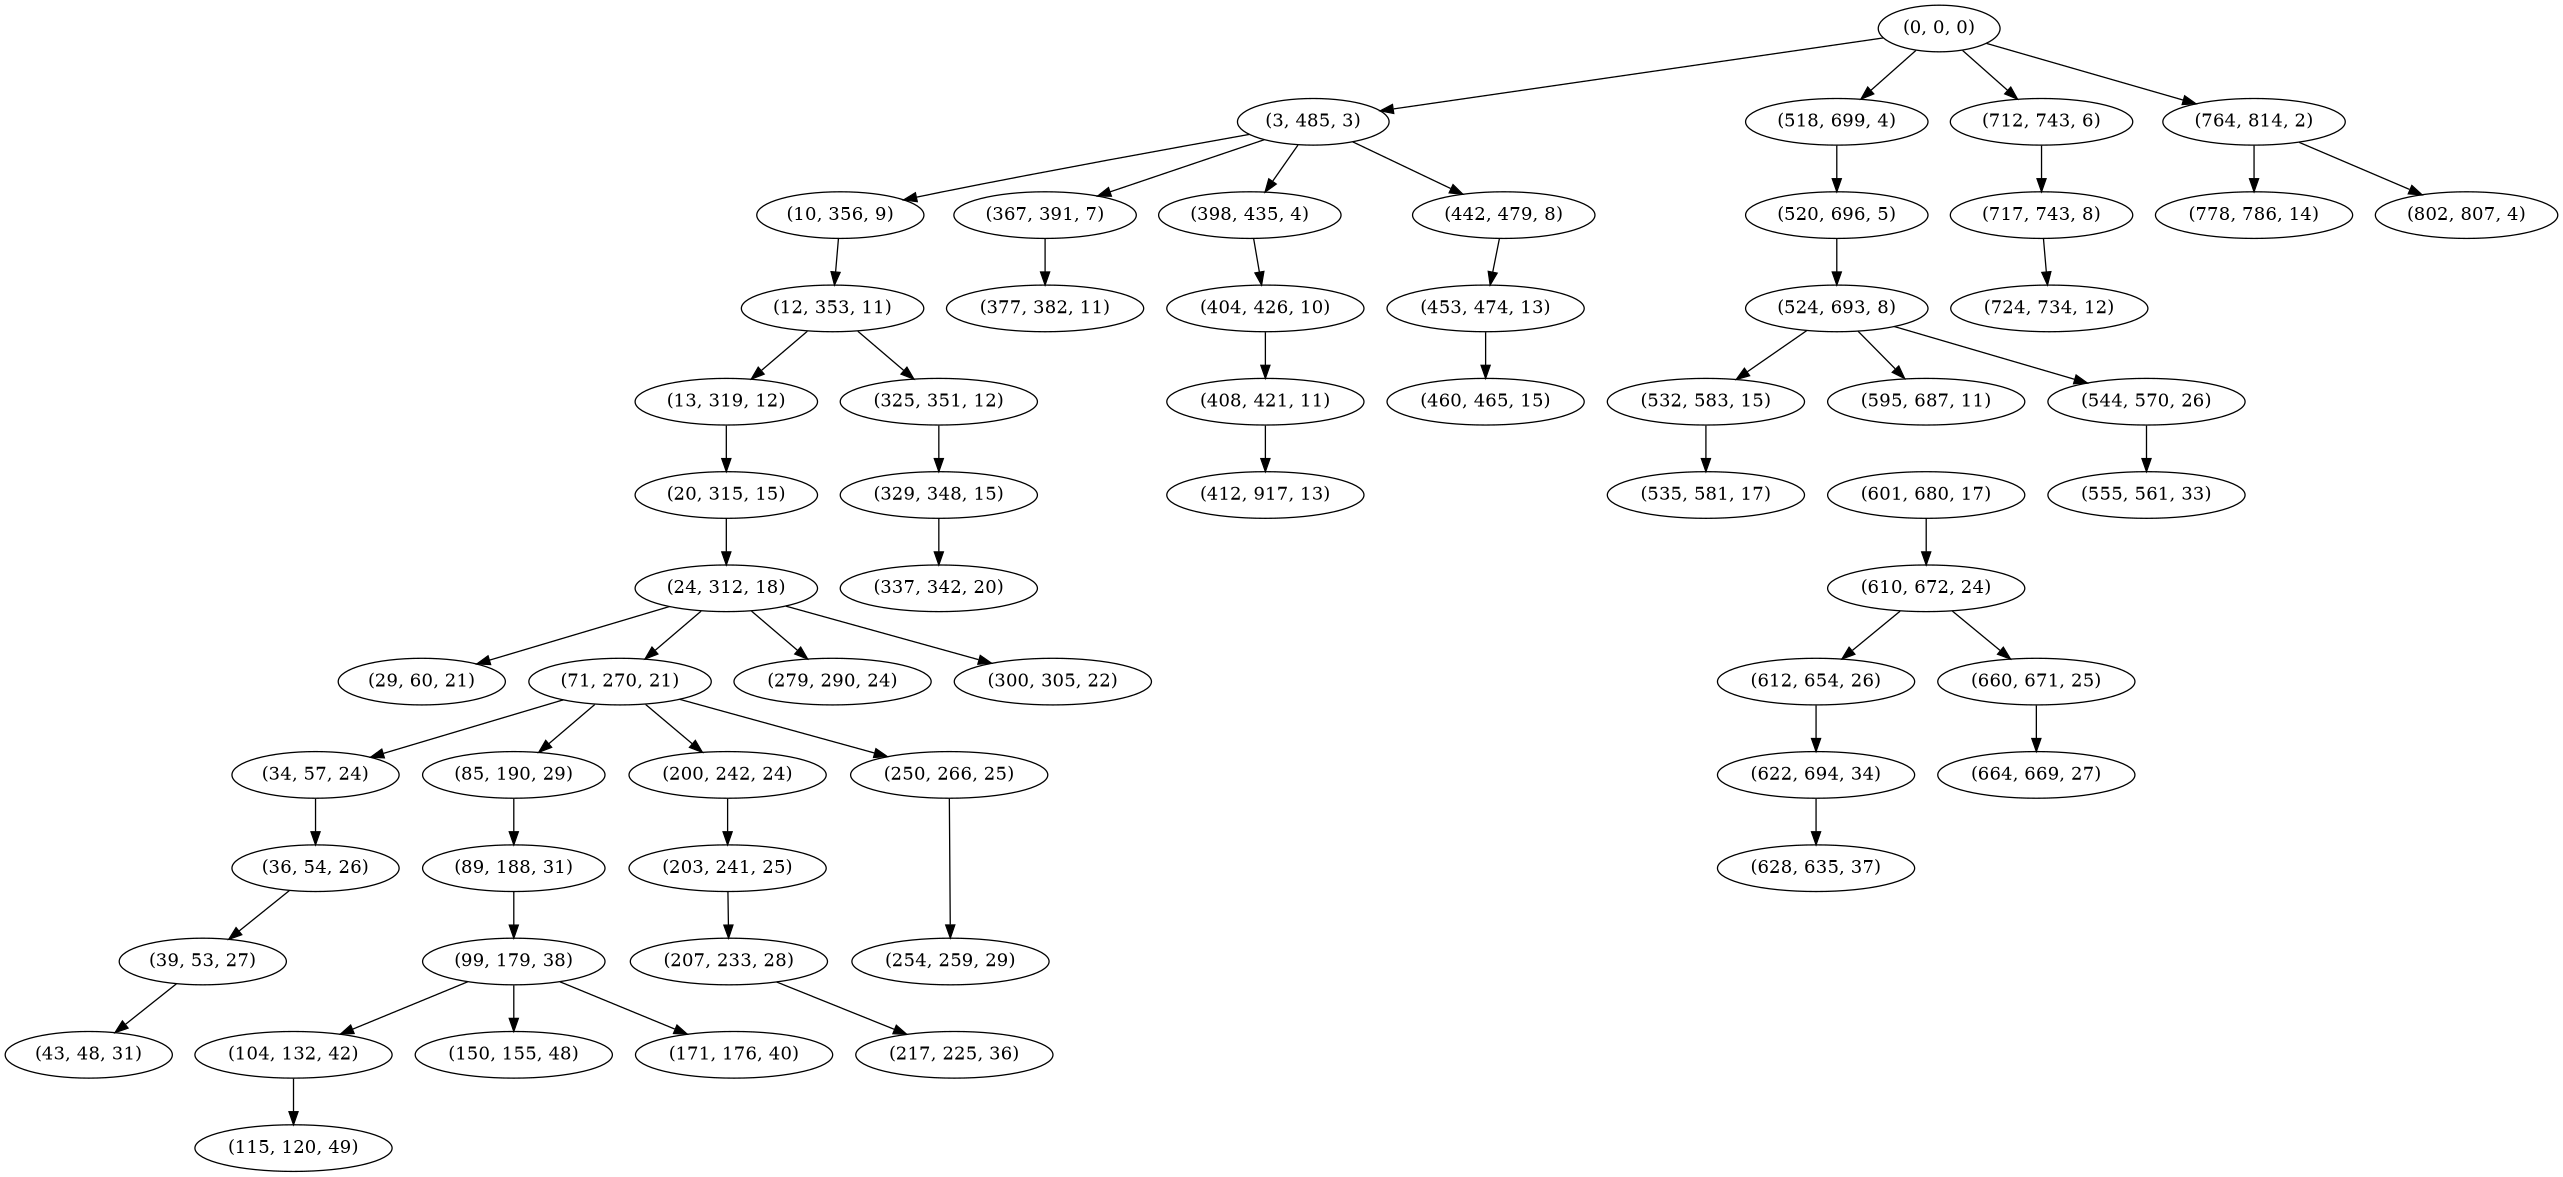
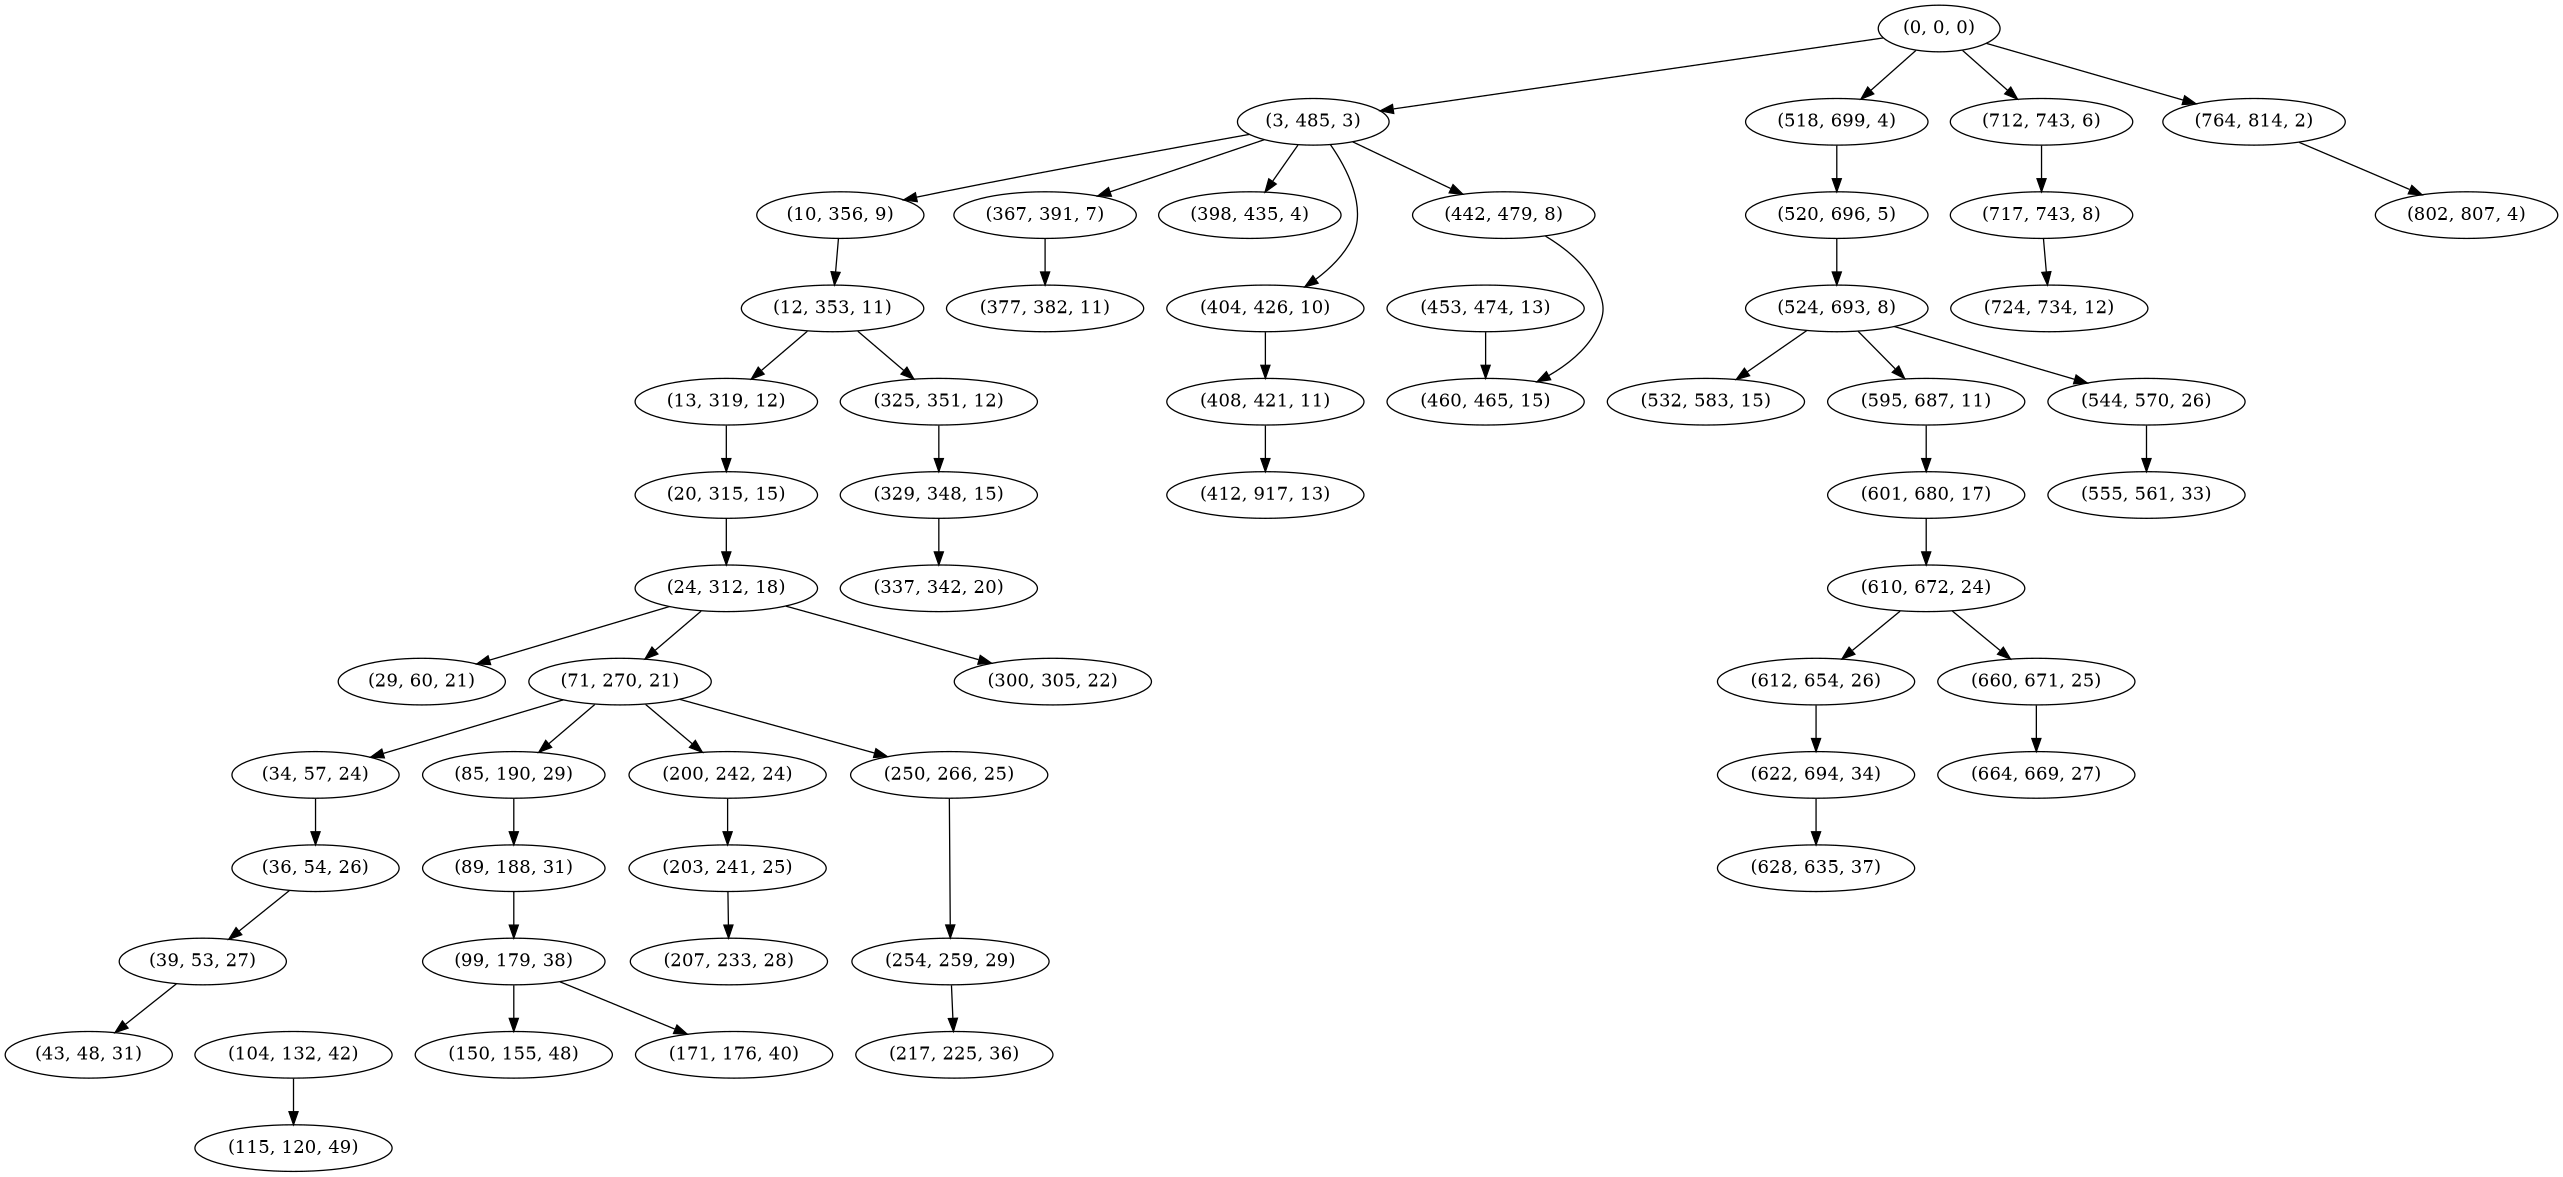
node "(778, 786, 14)": removed
edge "(398, 435, 4)" -> "(404, 426, 10)": now "(3, 485, 3)" -> "(404, 426, 10)"
edge "(442, 479, 8)" -> "(453, 474, 13)": now "(442, 479, 8)" -> "(460, 465, 15)"
edge "(595, 687, 11)" -> "(601, 680, 17)": added
node "(535, 581, 17)": removed
node "(279, 290, 24)": removed
edge "(99, 179, 38)" -> "(104, 132, 42)": removed
edge "(207, 233, 28)" -> "(217, 225, 36)": now "(254, 259, 29)" -> "(217, 225, 36)"
